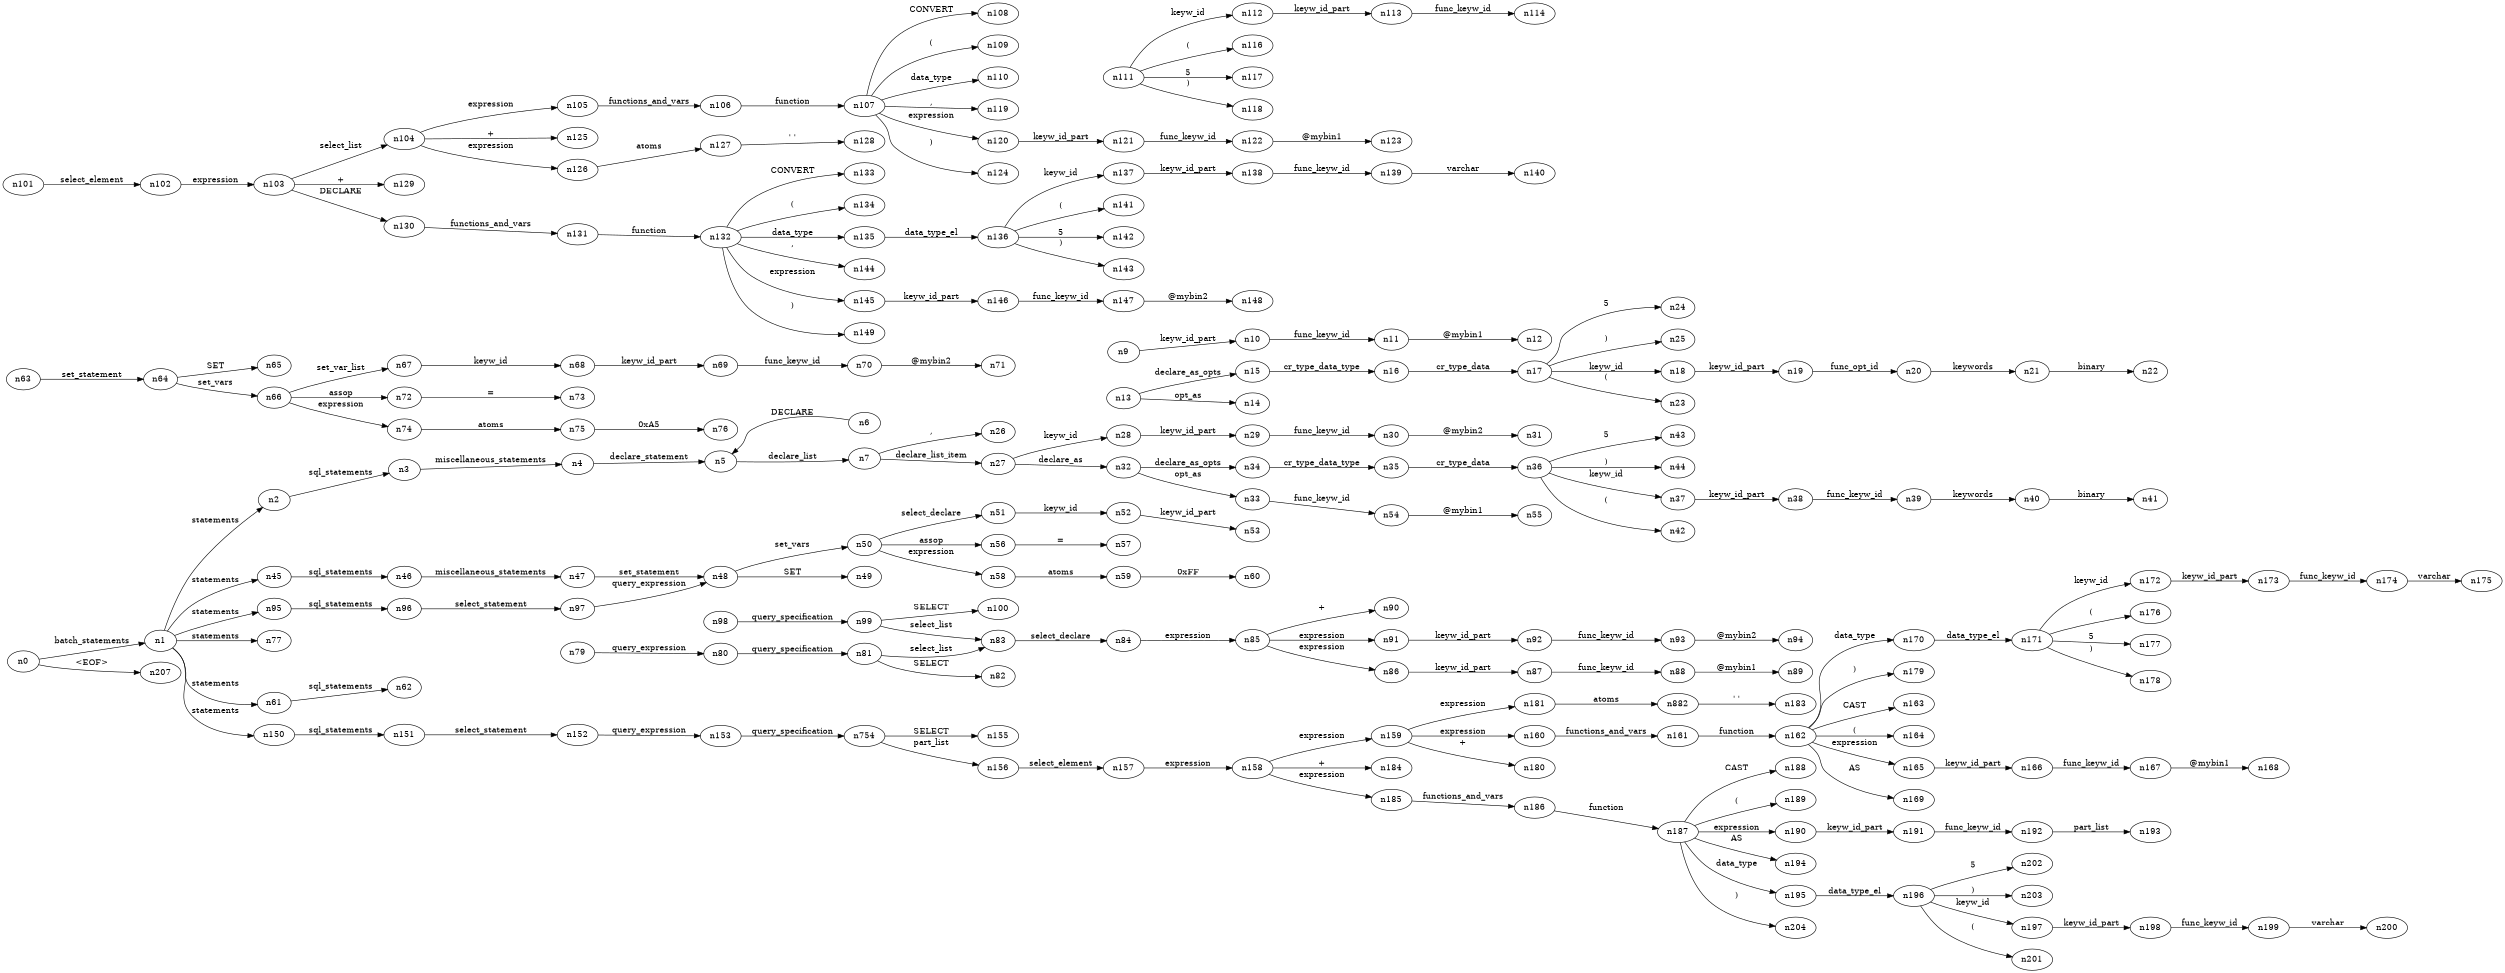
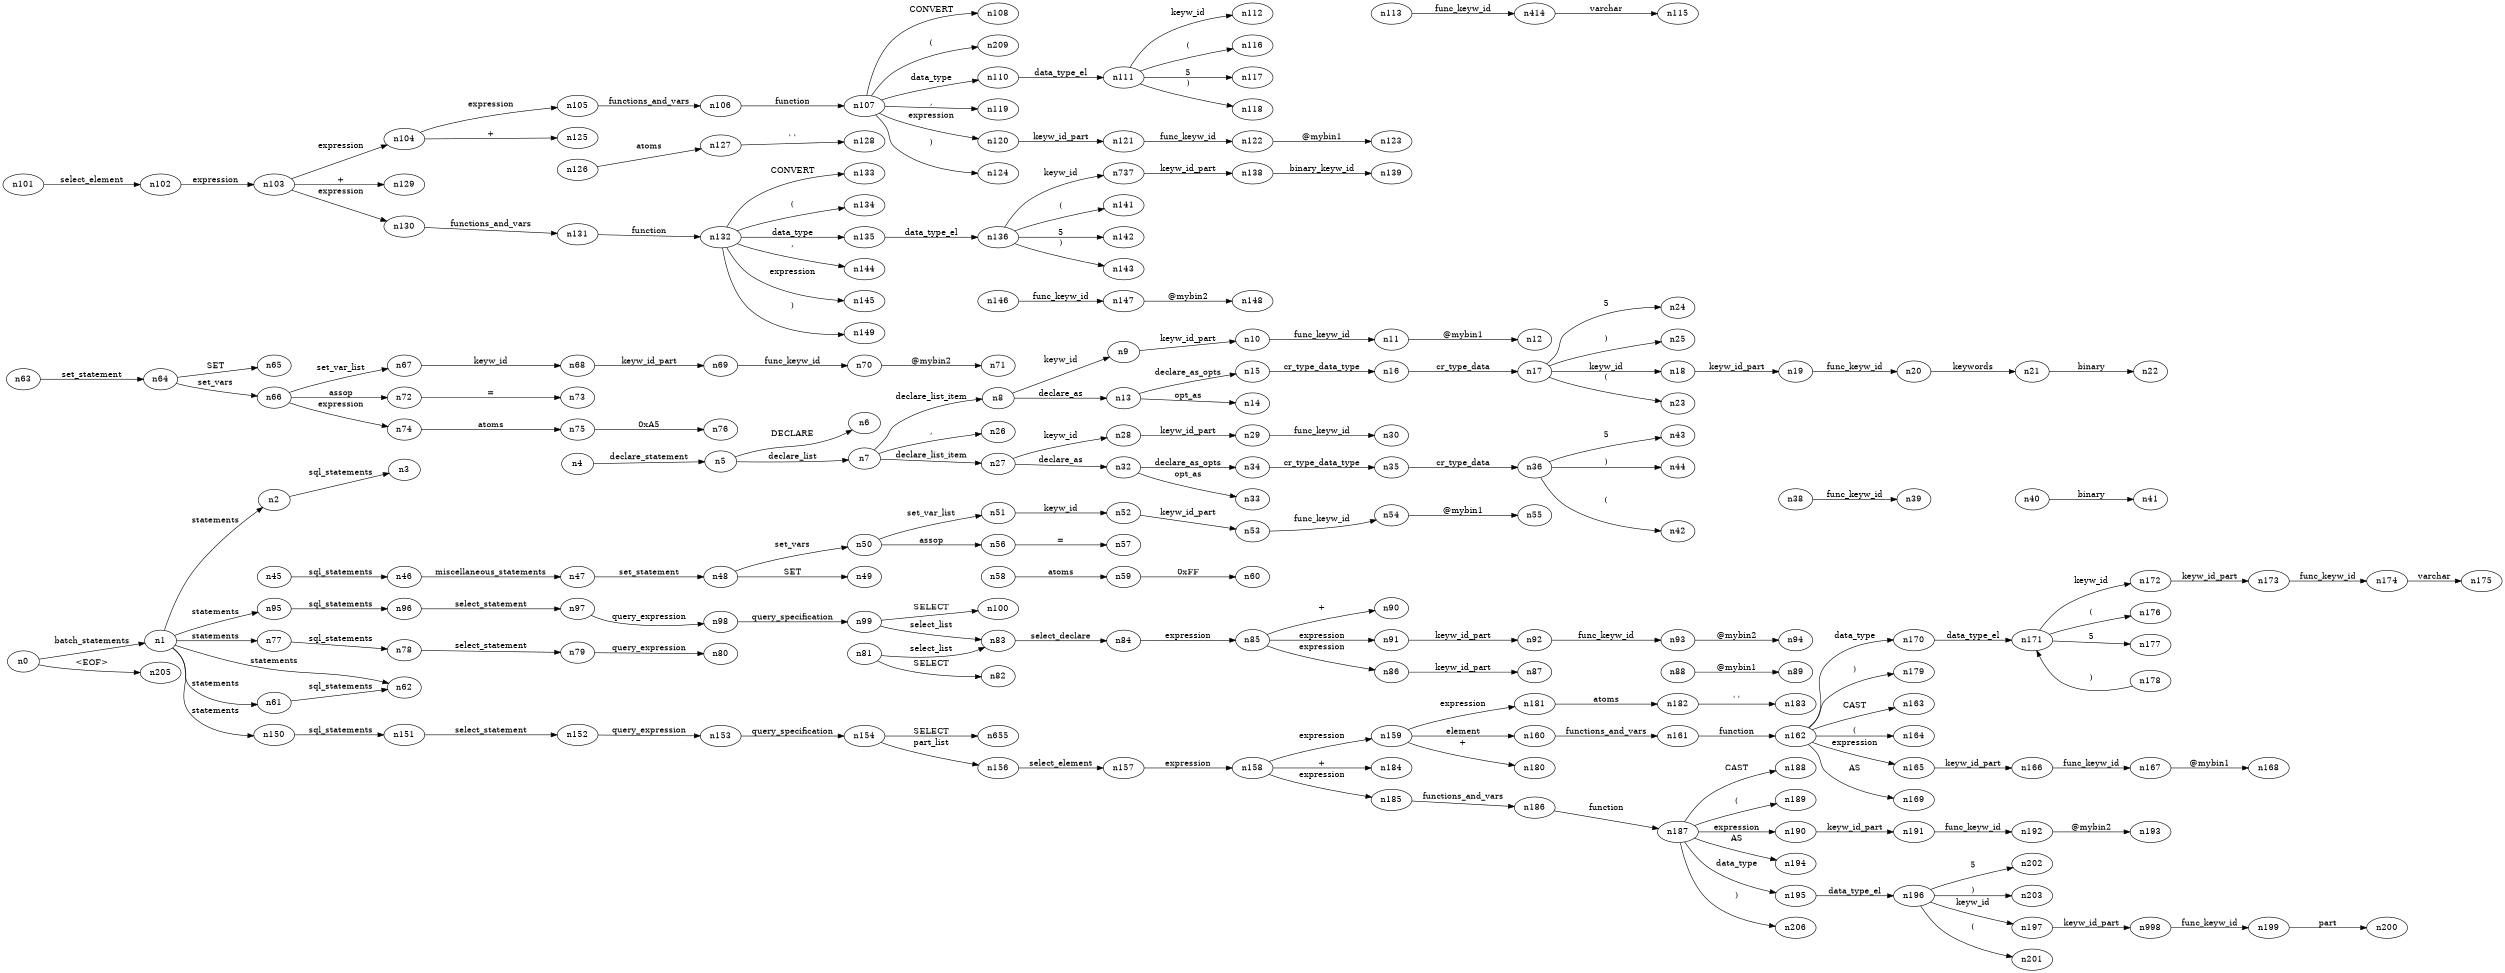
edge "n112" -> "n113": removed, label "keyw_id_part"
node "n114": label "n114" -> "n414"
node "n115": added
node "n109": label "n109" -> "n209"
edge "n110" -> "n111": added, label "data_type_el"
edge "n103" -> "n104": label "select_list" -> "expression"
edge "n104" -> "n126": removed, label "expression"
edge "n138" -> "n139": label "func_keyw_id" -> "binary_keyw_id"
node "n137": label "n137" -> "n737"
node "n140": removed
edge "n103" -> "n130": label "DECLARE" -> "expression"
edge "n145" -> "n146": removed, label "keyw_id_part"
edge "n19" -> "n20": label "func_opt_id" -> "func_keyw_id"
node "n8": added
edge "n6" -> "n5": reversed
node "n31": removed
edge "n3" -> "n4": removed, label "miscellaneous_statements"
node "n37": removed
edge "n39" -> "n40": removed, label "keywords"
edge "n33" -> "n54": now "n53" -> "n54"
edge "n50" -> "n51": label "select_declare" -> "set_var_list"
edge "n50" -> "n58": removed, label "expression"
edge "n1" -> "n45": now "n1" -> "n62"
edge "n97" -> "n48": now "n97" -> "n98"
node "n78": added
edge "n80" -> "n81": removed, label "query_specification"
edge "n171" -> "n178": reversed
edge "n87" -> "n88": removed, label "func_keyw_id"
node "n207": label "n207" -> "n205"
node "n882": label "n882" -> "n182"
edge "n159" -> "n160": label "expression" -> "element"
node "n754": label "n754" -> "n154"
node "n155": label "n155" -> "n655"
edge "n192" -> "n193": label "part_list" -> "@mybin2"
edge "n199" -> "n200": label "varchar" -> "part"
node "n204": label "n204" -> "n206"
node "n198": label "n198" -> "n998"
